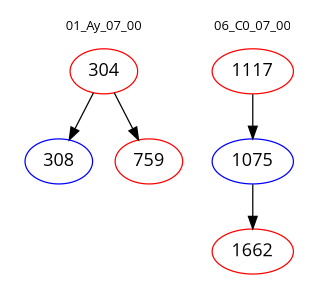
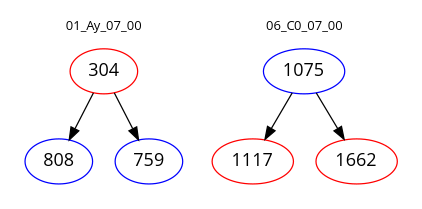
edge "1117" -> "1075": reversed
node "308": label "308" -> "808"
node "759": color red -> blue
